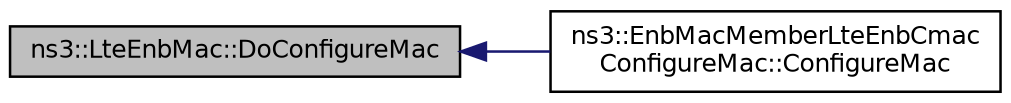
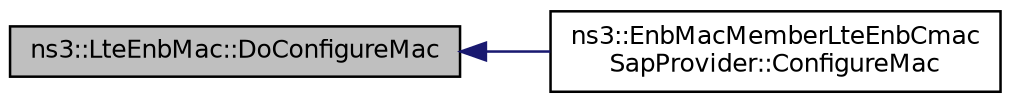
node "ns3::EnbMacMemberLteEnbCmac ConfigureMac::ConfigureMac": label "ns3::EnbMacMemberLteEnbCmac ConfigureMac::ConfigureMac" -> "ns3::EnbMacMemberLteEnbCmac SapProvider::ConfigureMac"
